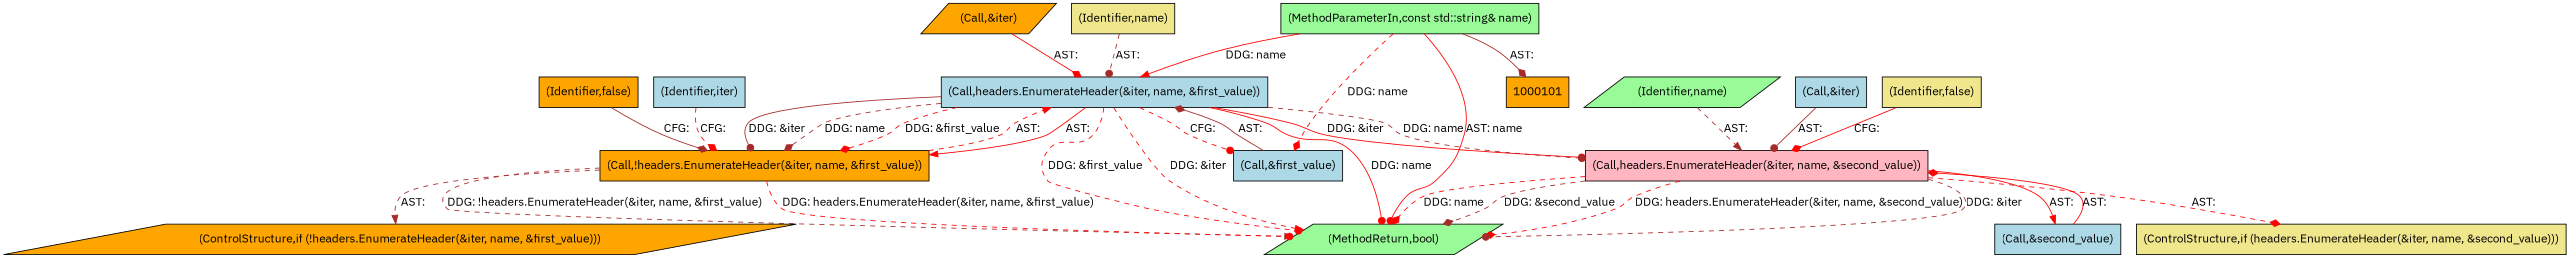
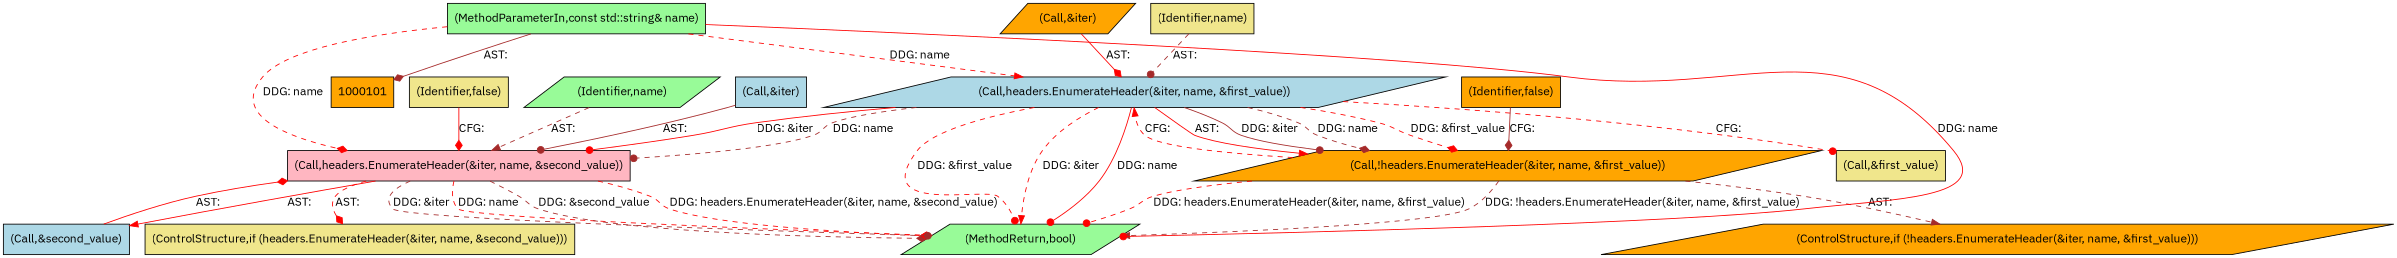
edge "(MethodParameterIn,const std::string& name)" -> "(Call,headers.EnumerateHeader(&iter, name, &first_value))": style solid -> dashed
edge "(MethodParameterIn,const std::string& name)" -> "(Call,&first_value)": now "(MethodParameterIn,const std::string& name)" -> "(Call,headers.EnumerateHeader(&iter, name, &second_value))"
node "(Identifier,iter)": removed
node "(Call,headers.EnumerateHeader(&iter, name, &first_value))": shape box -> parallelogram
edge "(Call,&first_value)" -> "(Call,headers.EnumerateHeader(&iter, name, &first_value))": removed, label "AST:"
edge "(Call,!headers.EnumerateHeader(&iter, name, &first_value))" -> "(Call,headers.EnumerateHeader(&iter, name, &first_value))": label "AST: " -> "CFG: "
edge "(MethodParameterIn,const std::string& name)" -> "(MethodReturn,bool)": label "AST: name" -> "DDG: name"
node "(Call,!headers.EnumerateHeader(&iter, name, &first_value))": shape box -> parallelogram
node "(Call,&first_value)": fillcolor lightblue -> khaki
